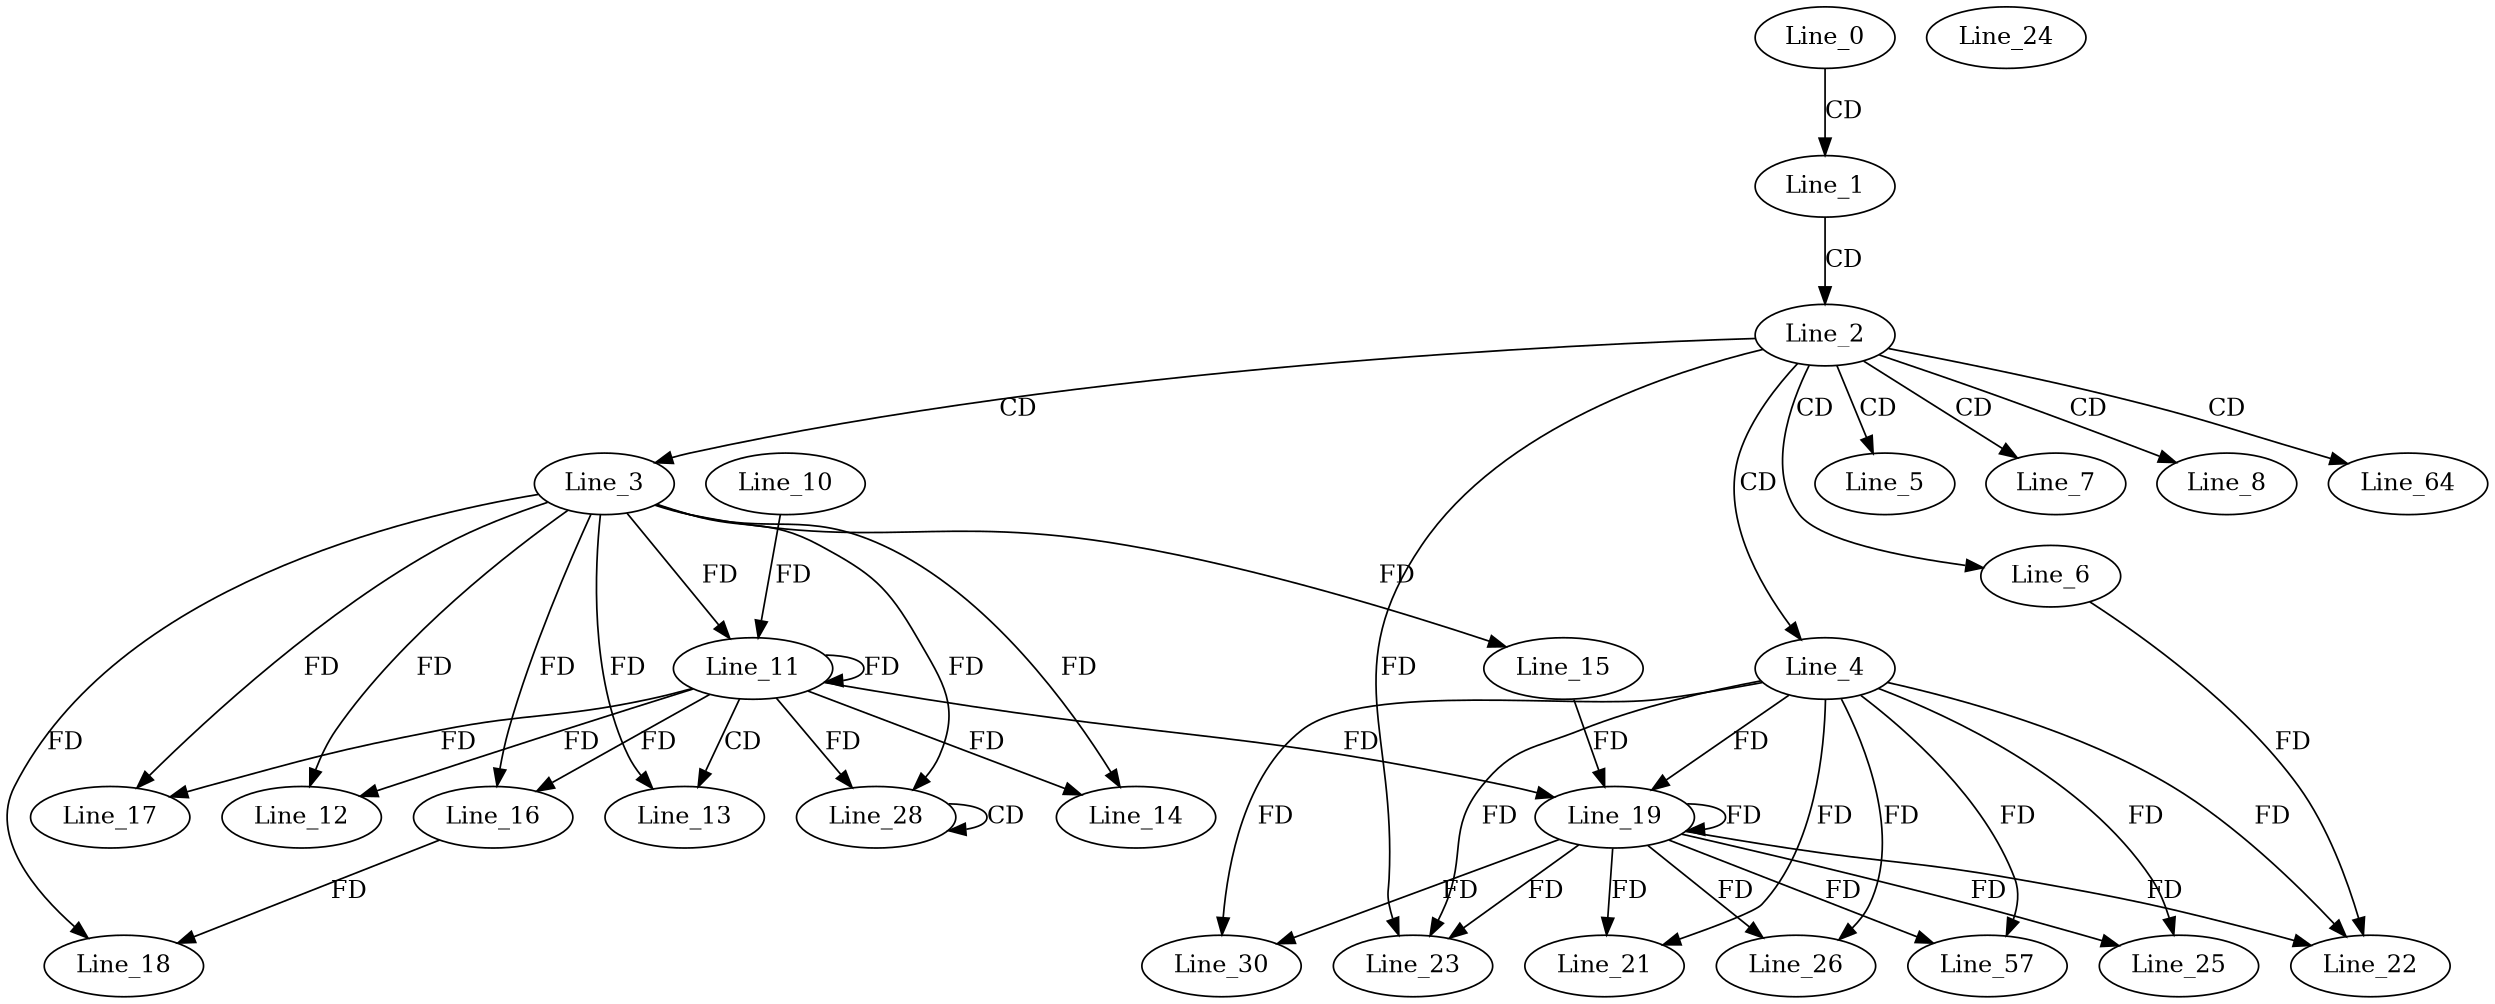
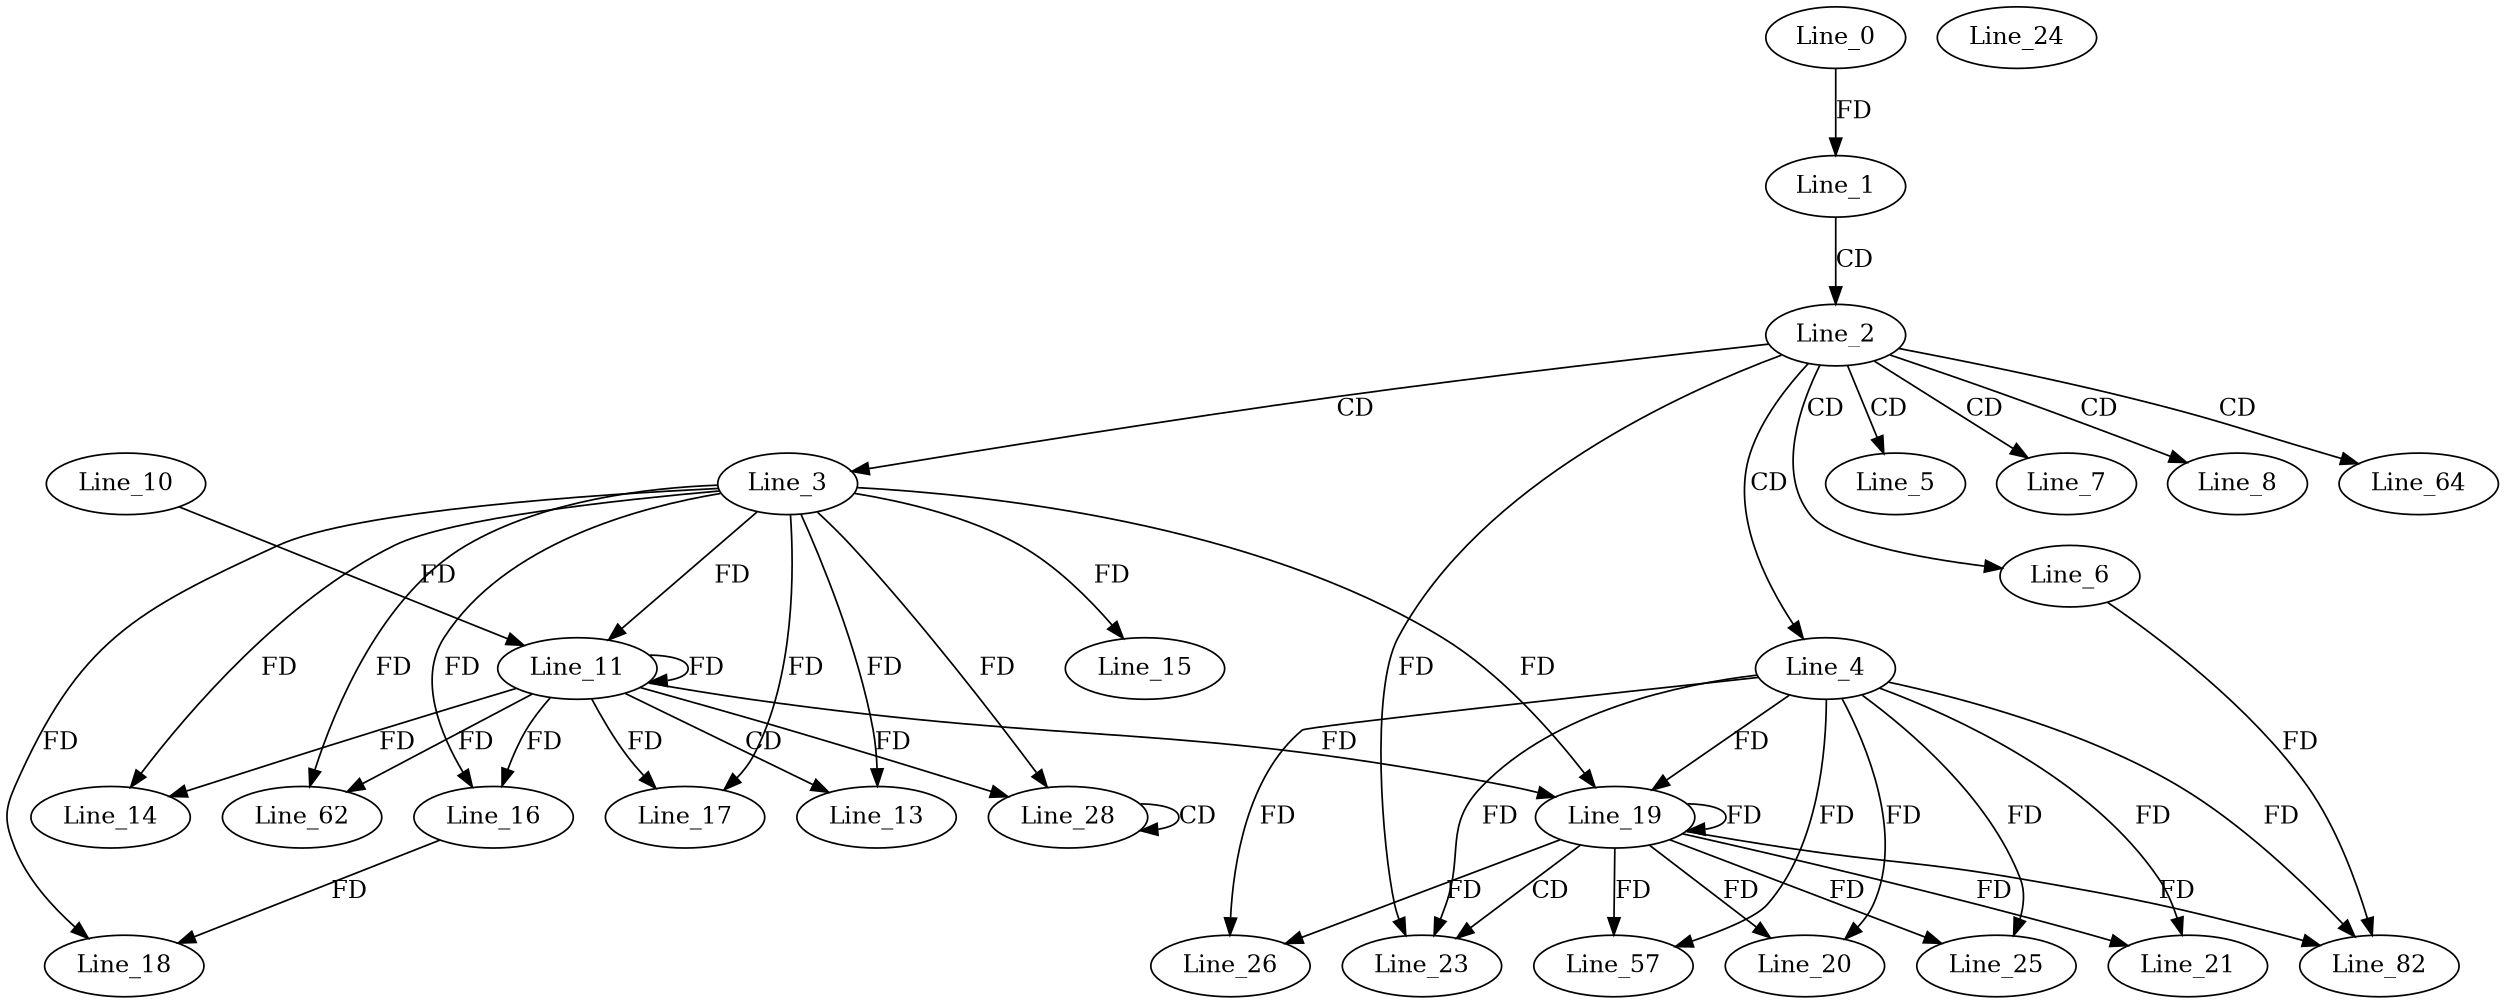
edge "Line_0" -> "Line_1": label "CD" -> "FD"
edge "Line_15" -> "Line_19": now "Line_3" -> "Line_19"
node "Line_12": label "Line_12" -> "Line_62"
edge "Line_19" -> "Line_23": label "FD" -> "CD"
node "Line_30": label "Line_30" -> "Line_20"
node "Line_22": label "Line_22" -> "Line_82"
